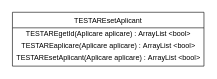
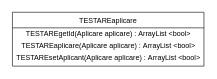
node "TESTAREsetAplicant": label "TESTAREsetAplicant" -> "TESTAREaplicare"
